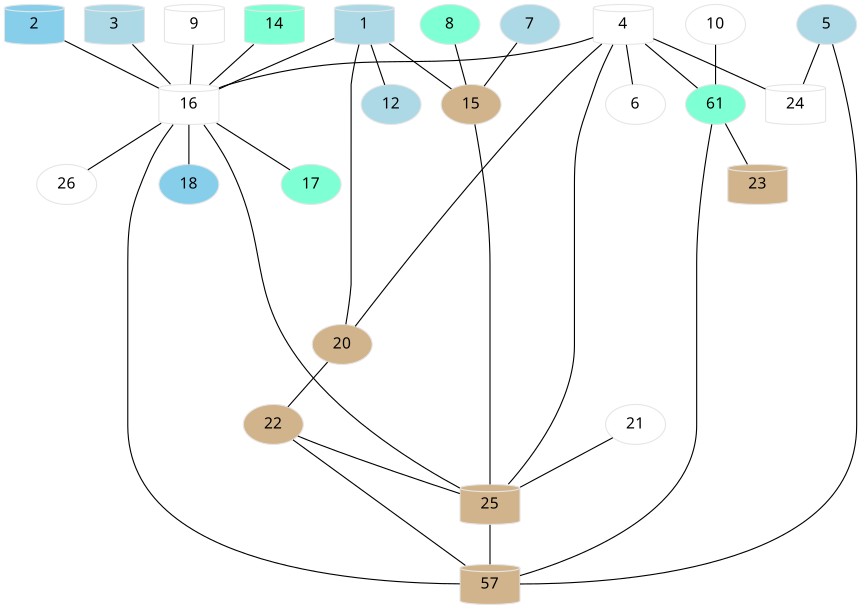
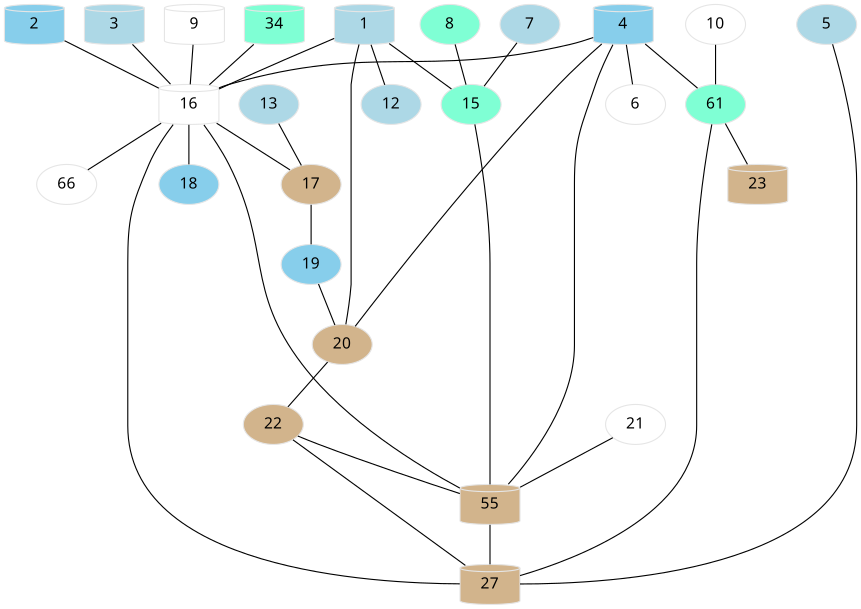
node "14": label "14" -> "34"
node "4": fillcolor white -> skyblue
node "13": added
node "15": fillcolor tan -> aquamarine
node "24": removed
node "26": label "26" -> "66"
node "17": fillcolor aquamarine -> tan
node "19": added
node "25": label "25" -> "55"
node "57": label "57" -> "27"
